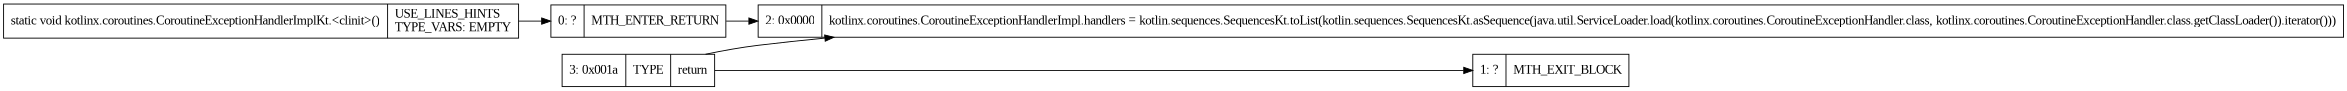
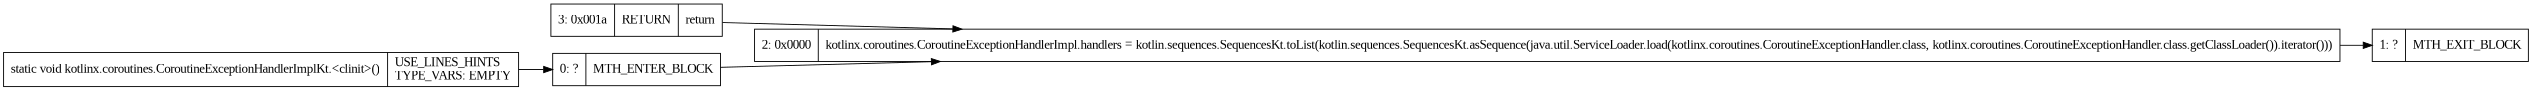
node "0: ?": text "MTH_ENTER_RETURN" -> "MTH_ENTER_BLOCK"
node "3: 0x001a": text "TYPE" -> "RETURN"
edge "3: 0x001a" -> "1: ?": now "2: 0x0000" -> "1: ?"
